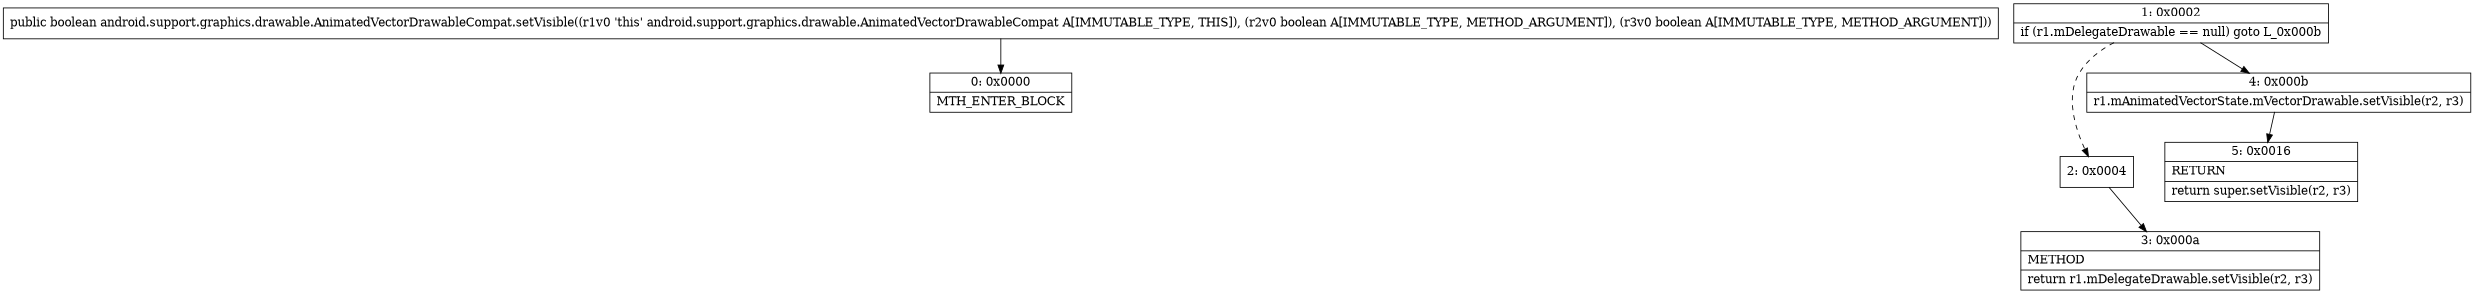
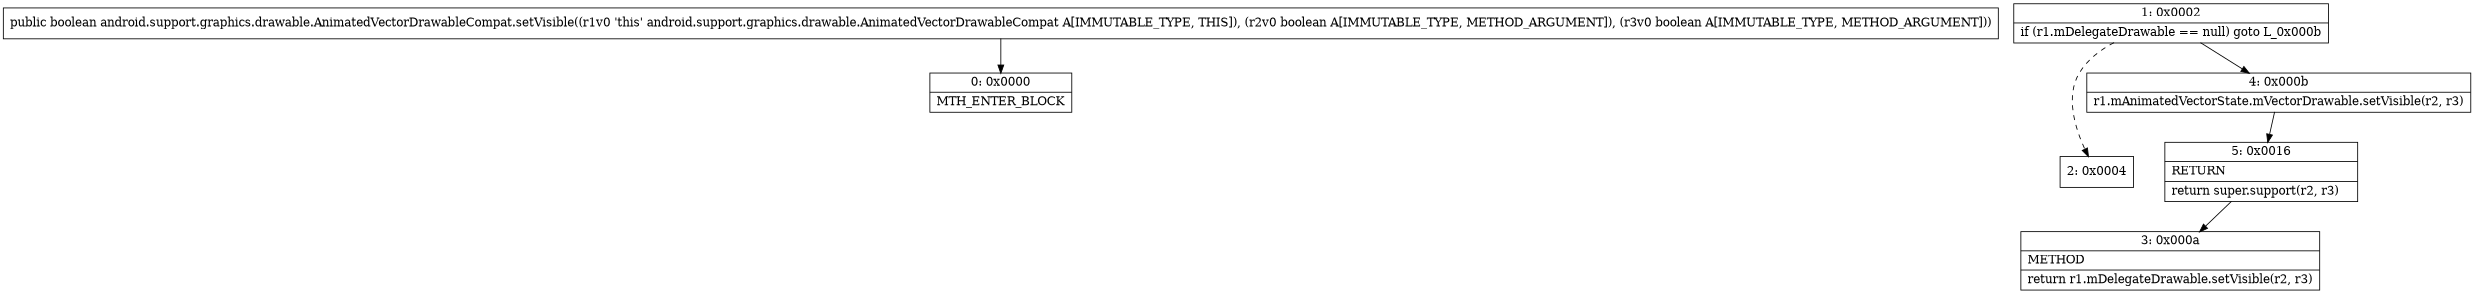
node "5: 0x0016": text "return super.setVisible(r2, r3)" -> "return super.support(r2, r3)"
edge "2: 0x0004" -> "3: 0x000a": now "5: 0x0016" -> "3: 0x000a"
